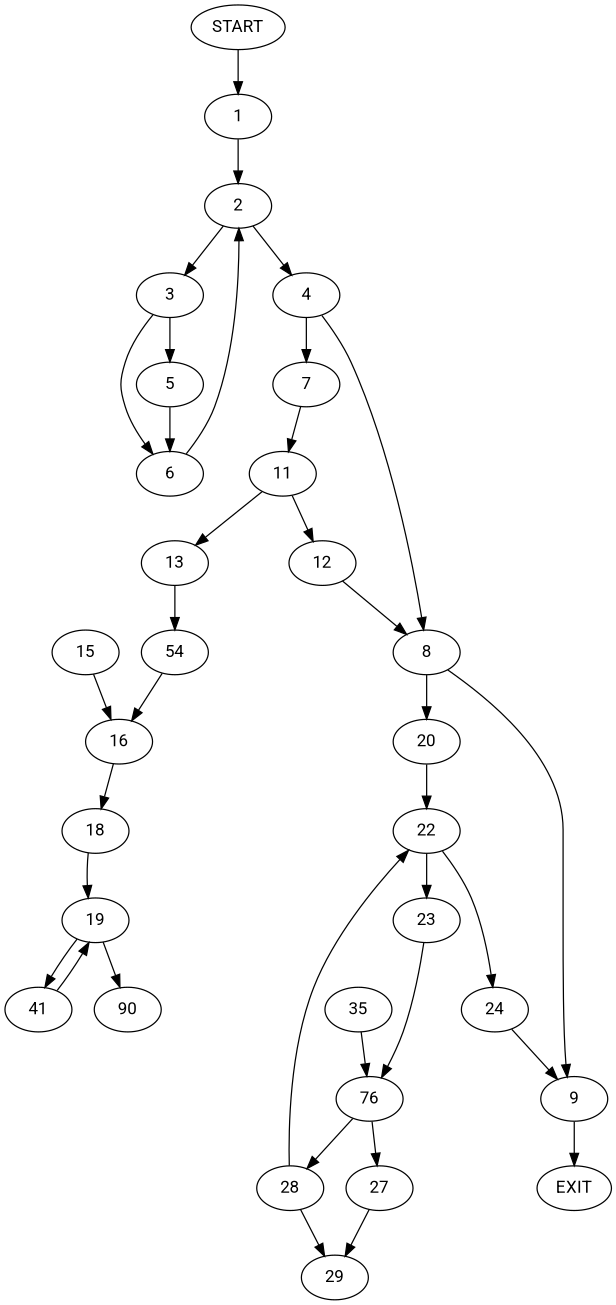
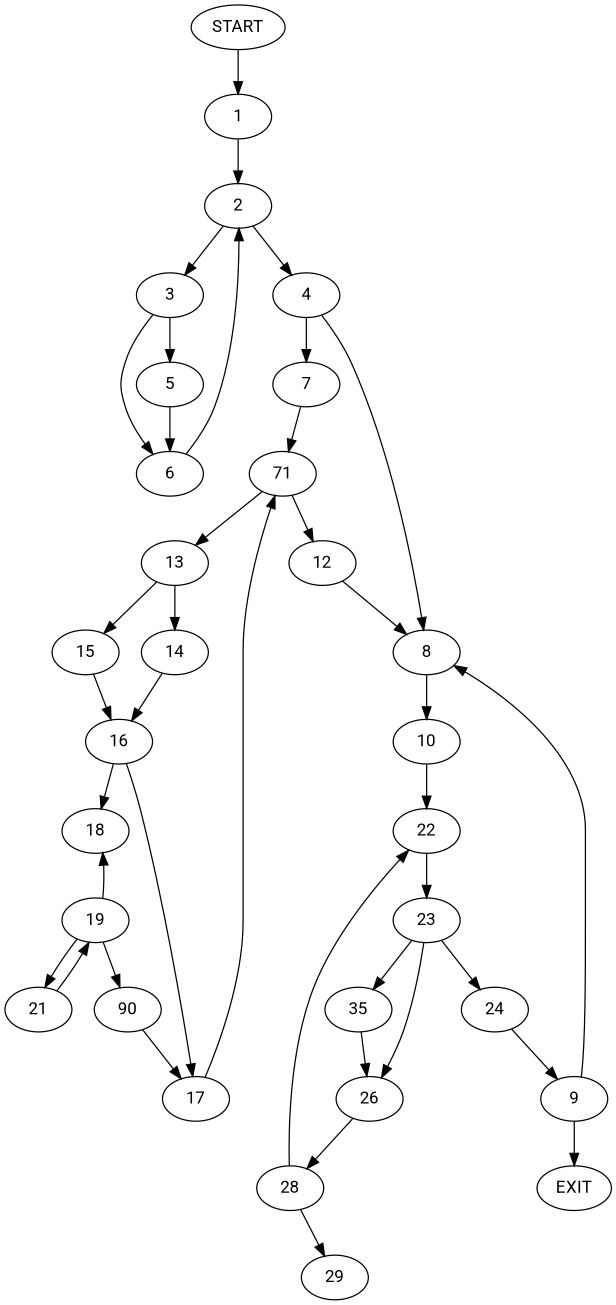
node "11": label "11" -> "71"
edge "13" -> "15": added
node "54": label "54" -> "14"
node "20": label "20" -> "10"
edge "8" -> "9": reversed
edge "18" -> "19": reversed
edge "22" -> "24": now "23" -> "24"
edge "23" -> "35": added
node "41": label "41" -> "21"
node "17": added
node "76": label "76" -> "26"
node "27": removed
